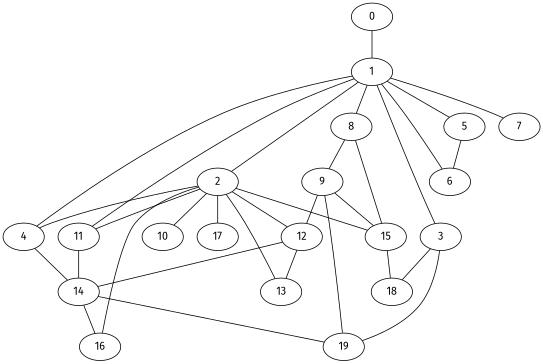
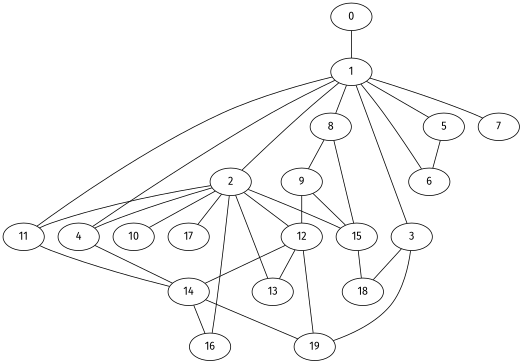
edge "9" -- "19": now "12" -- "19"
